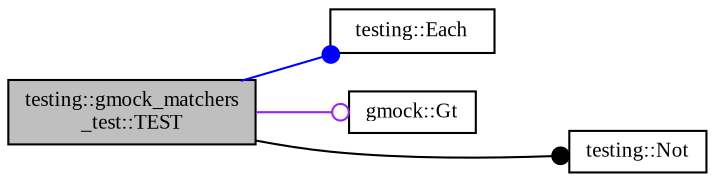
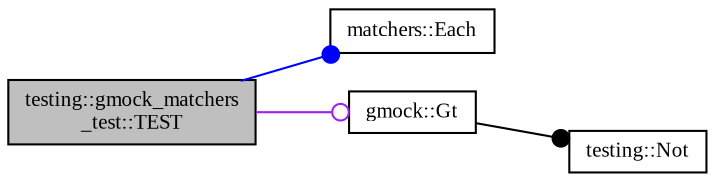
node "testing::Each": label "testing::Each" -> "matchers::Each"
edge "testing::gmock_matchers _test::TEST" -> "testing::Not": now "gmock::Gt" -> "testing::Not"
